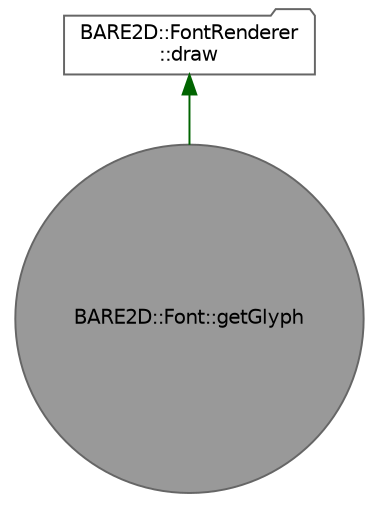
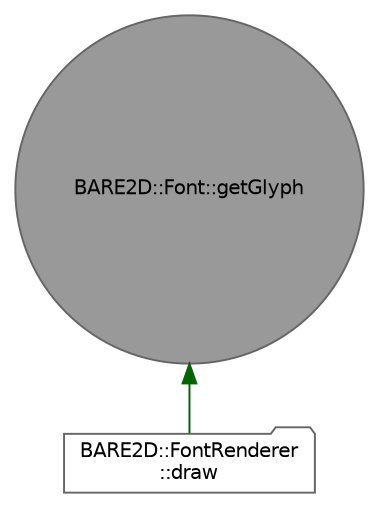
edge "BARE2D::Font::getGlyph" -> "BARE2D::FontRenderer ::draw": reversed
